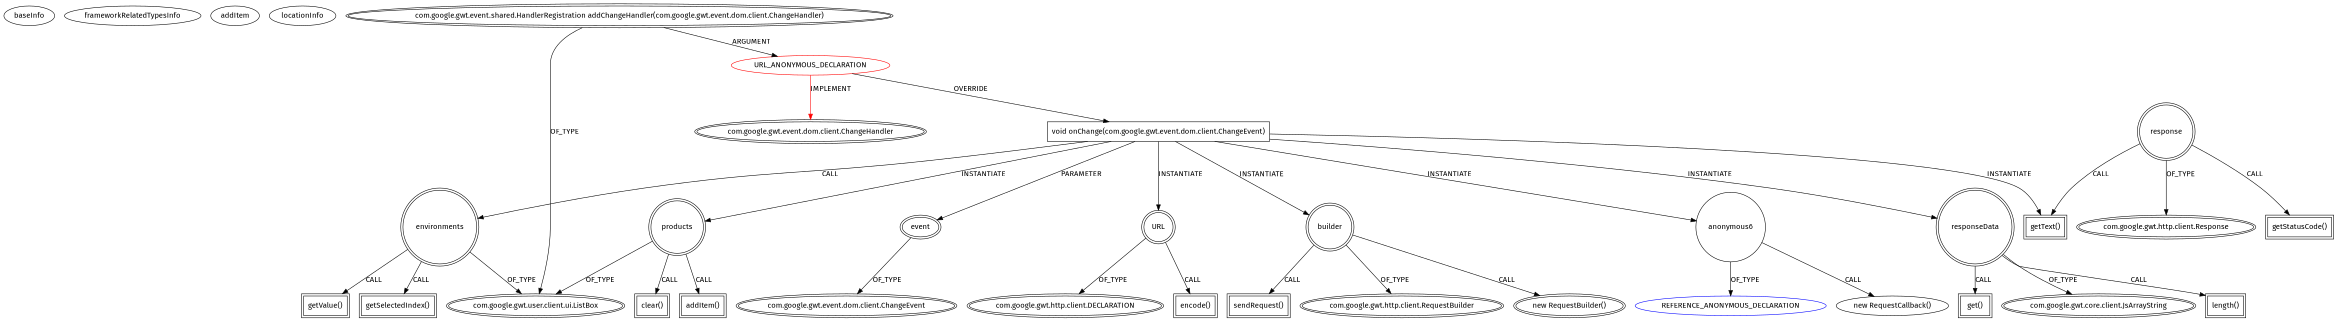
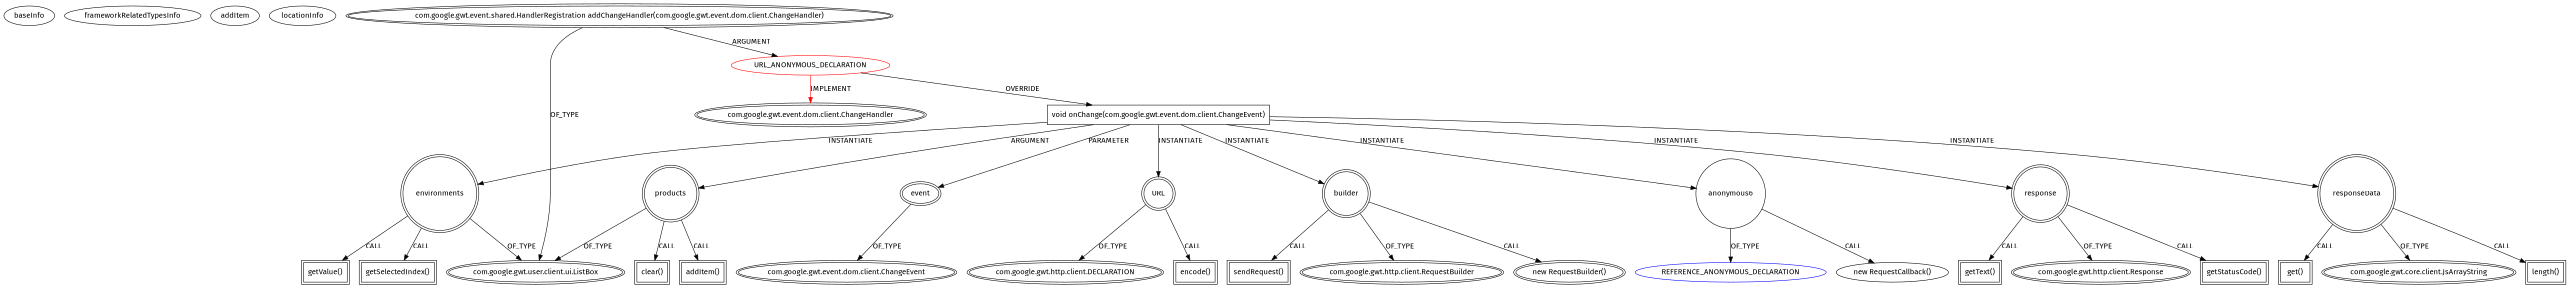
edge "void onChange(com.google.gwt.event.dom.client.ChangeEvent)" -> "getText()": now "void onChange(com.google.gwt.event.dom.client.ChangeEvent)" -> "response"
edge "void onChange(com.google.gwt.event.dom.client.ChangeEvent)" -> "environments": label "CALL" -> "INSTANTIATE"
edge "void onChange(com.google.gwt.event.dom.client.ChangeEvent)" -> "products": label "INSTANTIATE" -> "ARGUMENT"
